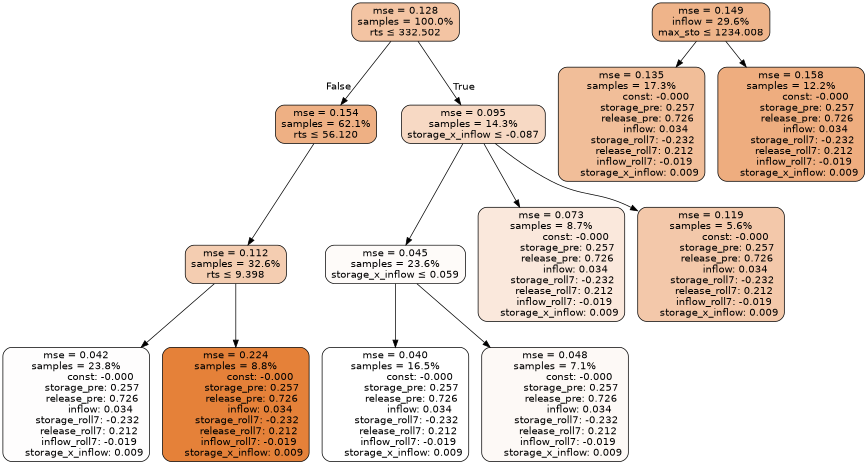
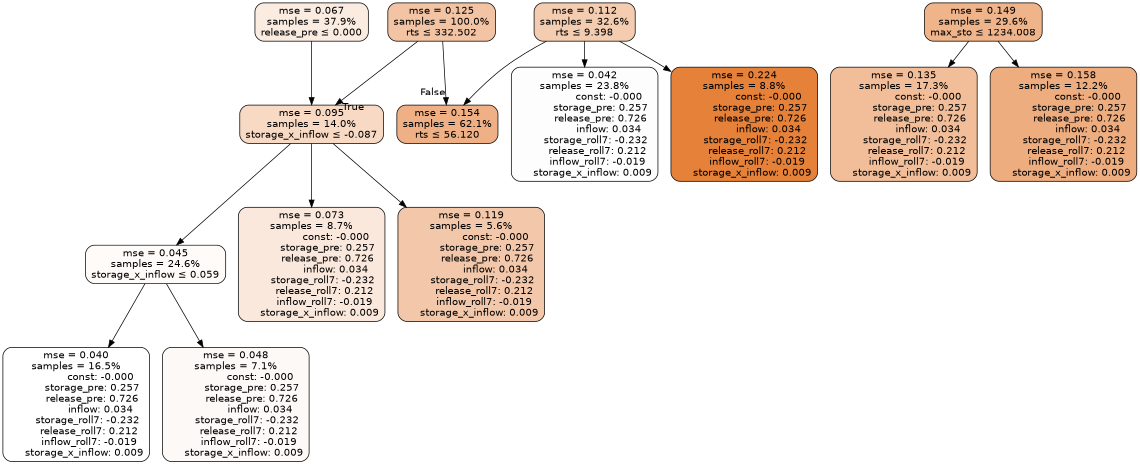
node "mse = 0.067 samples = 37.9% release_pre ≤ 0.000": added
node "mse = 0.128 samples = 100.0% rts ≤ 332.502": label "mse = 0.128 samples = 100.0% rts ≤ 332.502" -> "mse = 0.125 samples = 100.0% rts ≤ 332.502"
node "mse = 0.149 inflow = 29.6% max_sto ≤ 1234.008": label "mse = 0.149 inflow = 29.6% max_sto ≤ 1234.008" -> "mse = 0.149 samples = 29.6% max_sto ≤ 1234.008"
node "mse = 0.095 samples = 14.3% storage_x_inflow ≤ -0.087": label "mse = 0.095 samples = 14.3% storage_x_inflow ≤ -0.087" -> "mse = 0.095 samples = 14.0% storage_x_inflow ≤ -0.087"
edge "mse = 0.154 samples = 62.1% rts ≤ 56.120" -> "mse = 0.112 samples = 32.6% rts ≤ 9.398": reversed
node "mse = 0.045 samples = 23.6% storage_x_inflow ≤ 0.059": label "mse = 0.045 samples = 23.6% storage_x_inflow ≤ 0.059" -> "mse = 0.045 samples = 24.6% storage_x_inflow ≤ 0.059"
